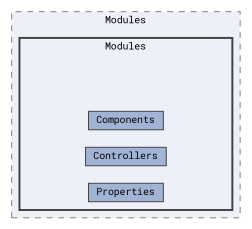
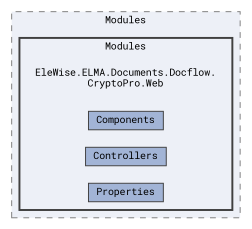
node "EleWise.ELMA.Documents.Docflow. CryptoPro.Web": added
